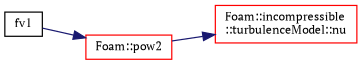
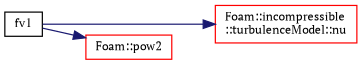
edge "Foam::pow2" -> "Foam::incompressible ::turbulenceModel::nu": now "fv1" -> "Foam::incompressible ::turbulenceModel::nu"
